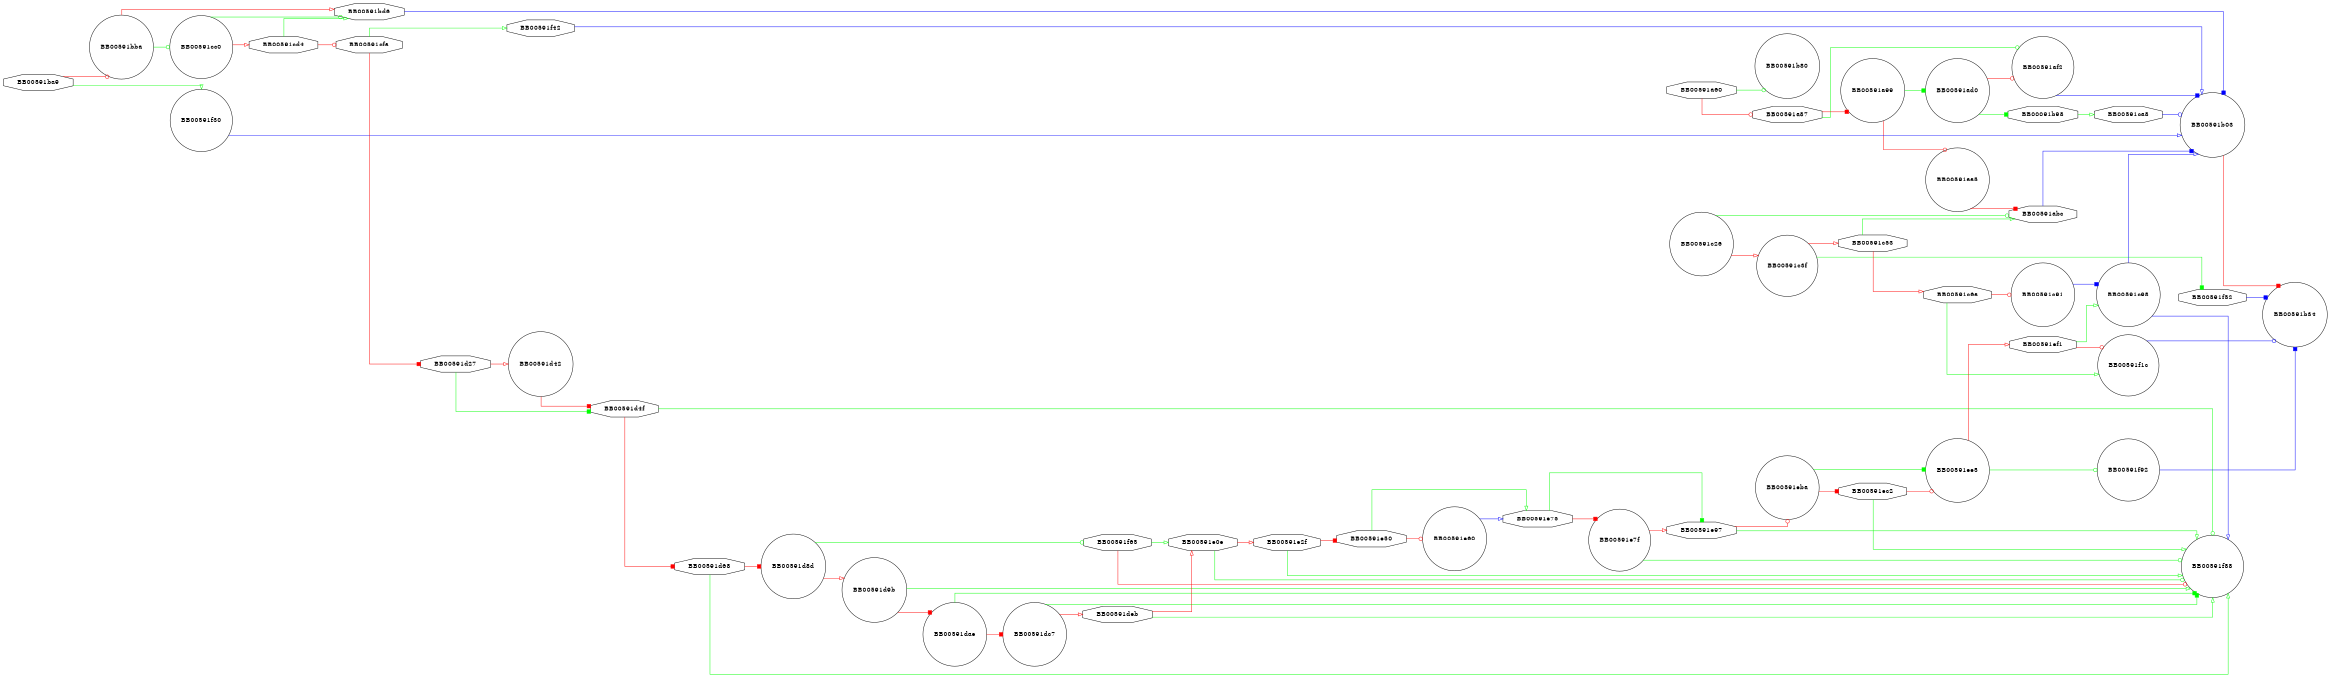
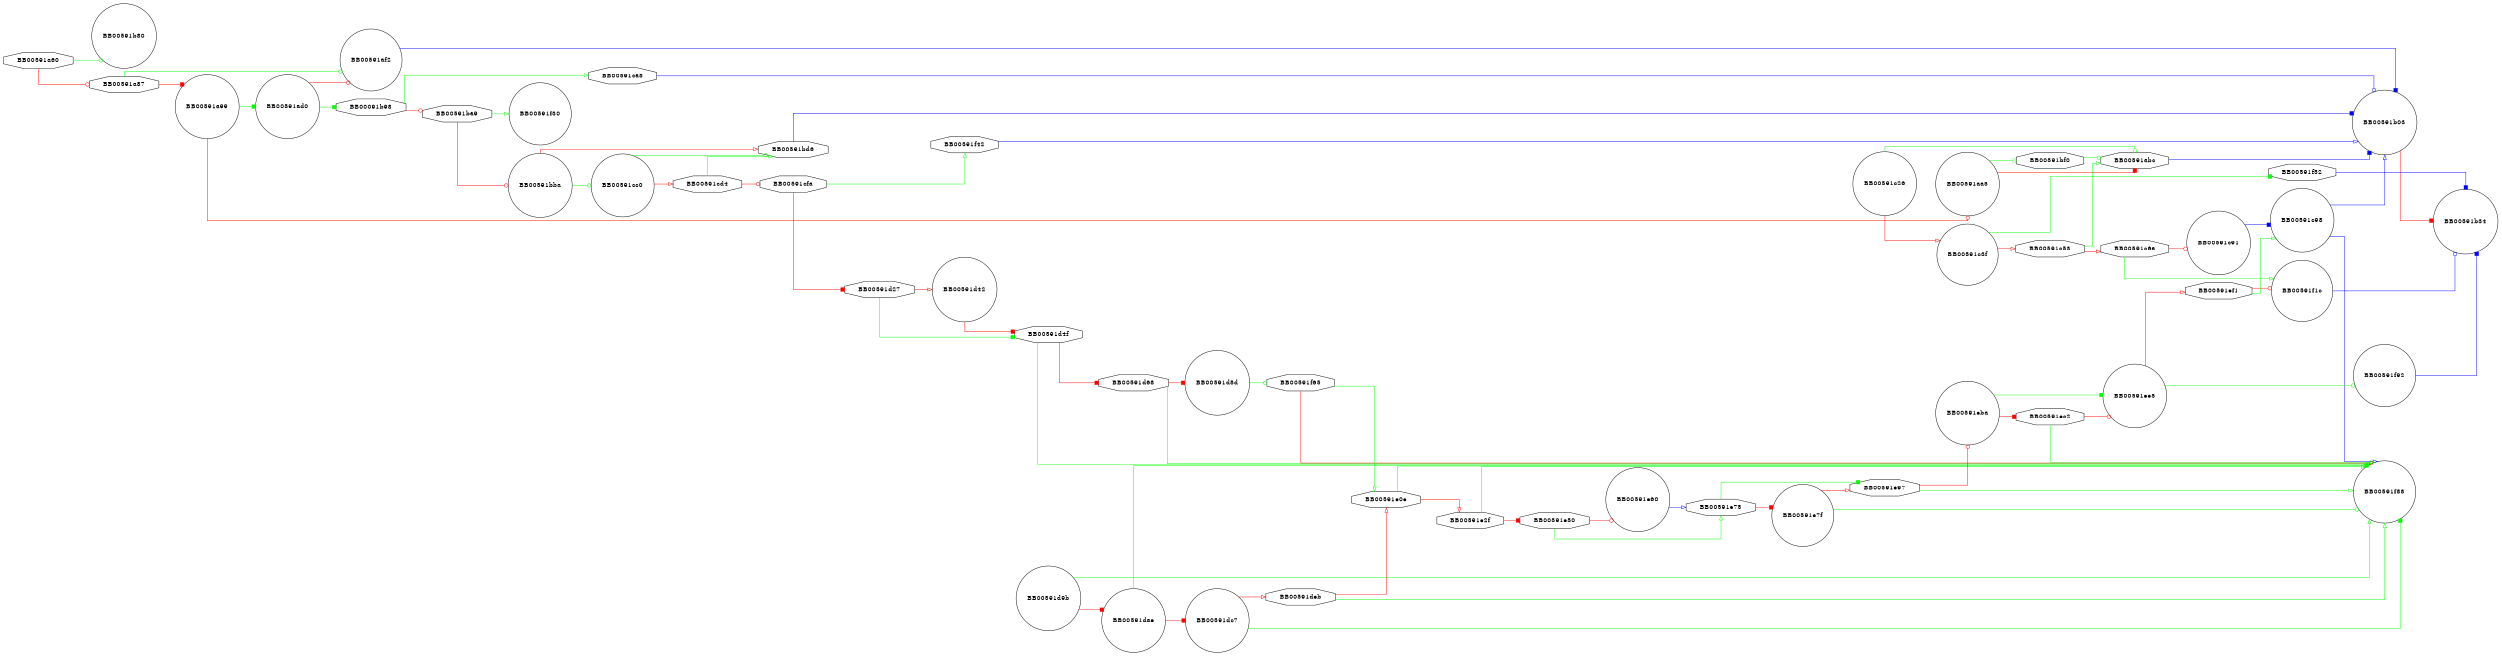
edge "BB00091b98" -> "BB00591ba9": added
edge "BB00591f30" -> "BB00591b03": removed
node "BB00591bf0": added
edge "BB00591d8d" -> "BB00591d9b": removed
